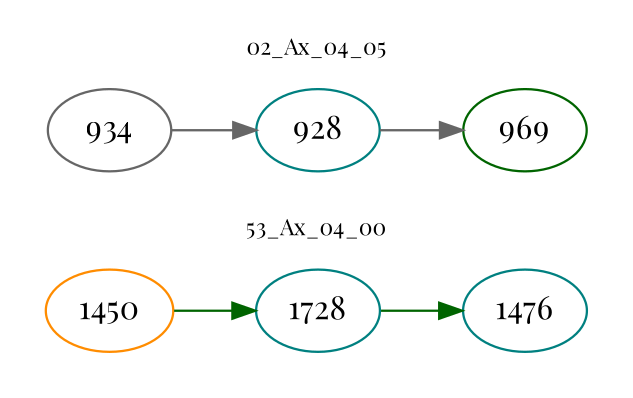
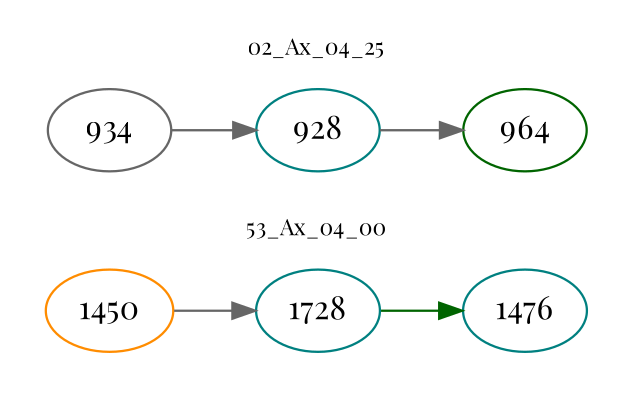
cluster "02_Ax_04_05": label "02_Ax_04_05" -> "02_Ax_04_25"
node "969": label "969" -> "964"
edge "1450" -> "1728": color darkgreen -> gray40
